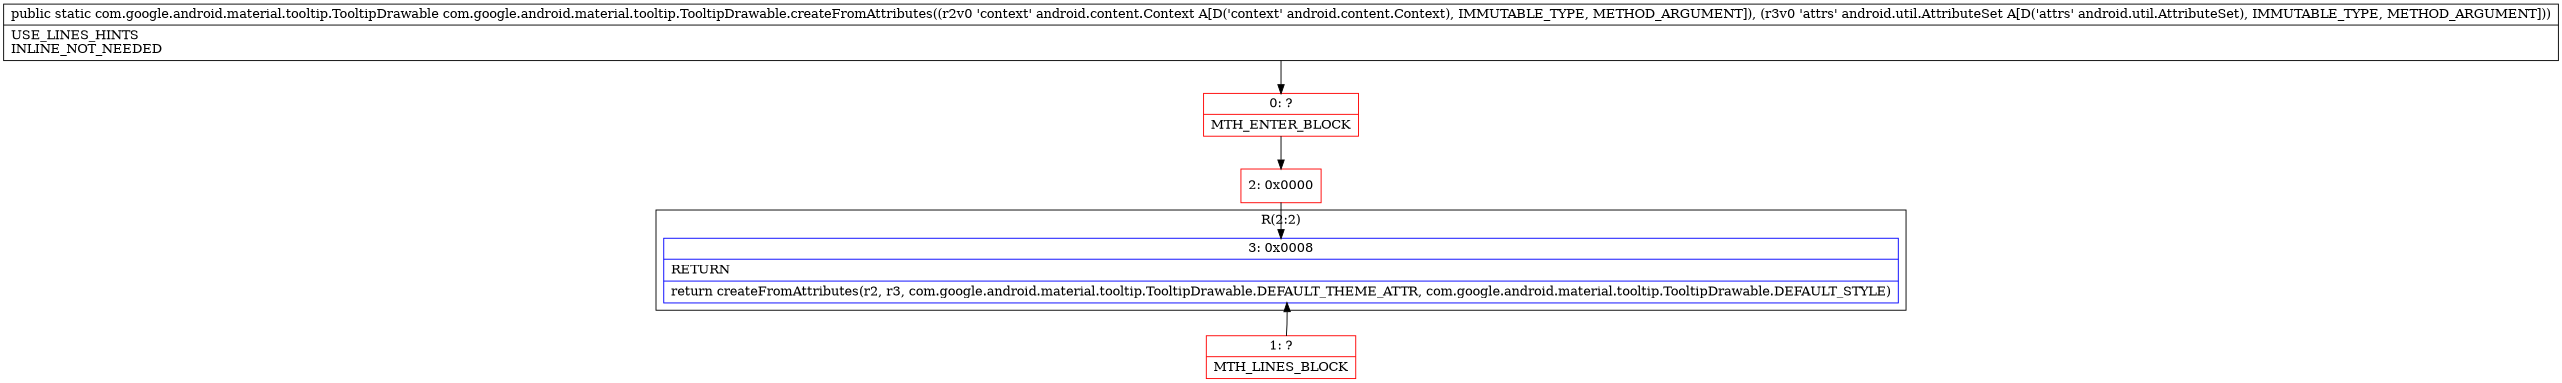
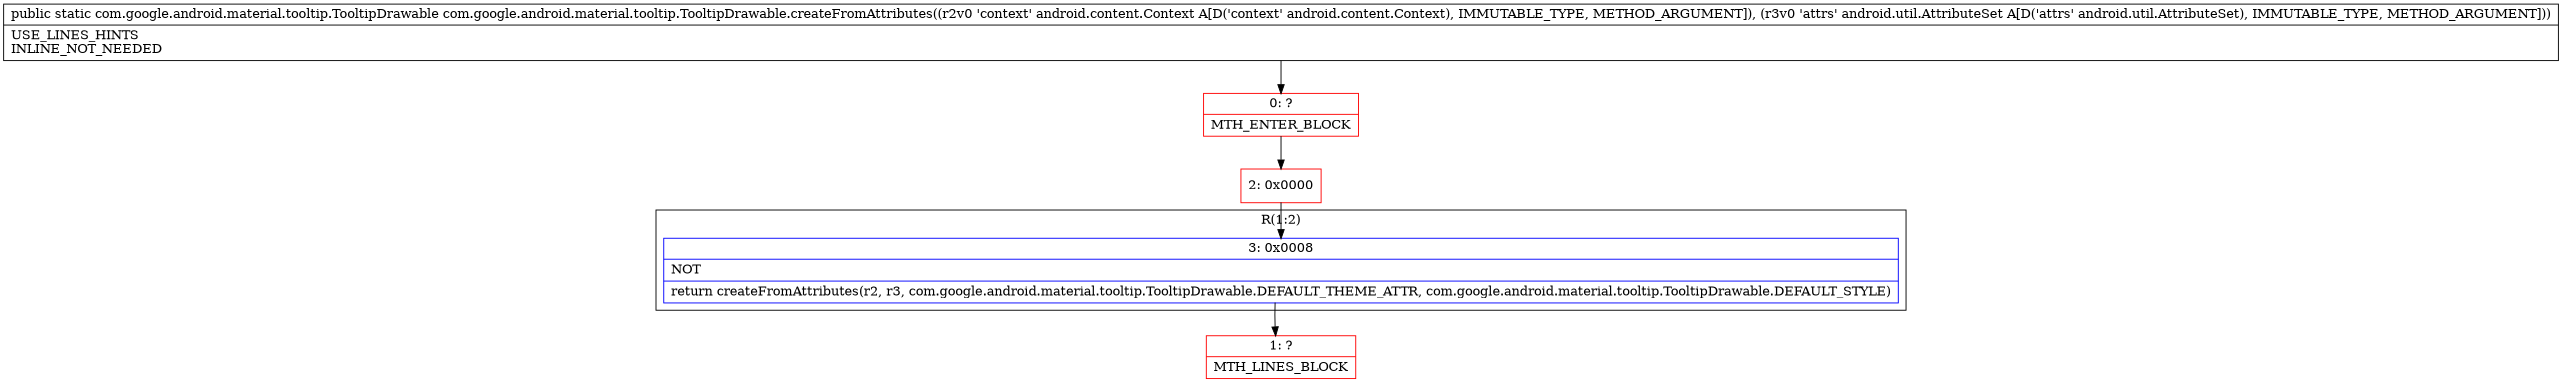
cluster "R(2:2)": label "R(2:2)" -> "R(1:2)"
node "3: 0x0008": text "RETURN" -> "NOT"
edge "1: ?" -> "3: 0x0008": reversed
